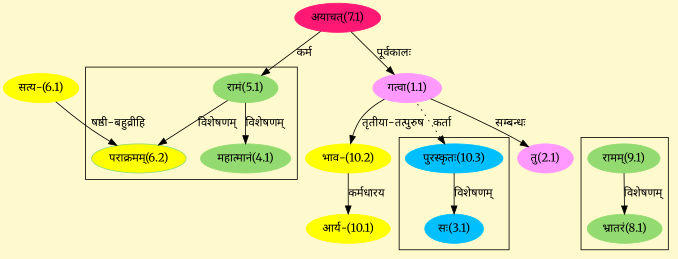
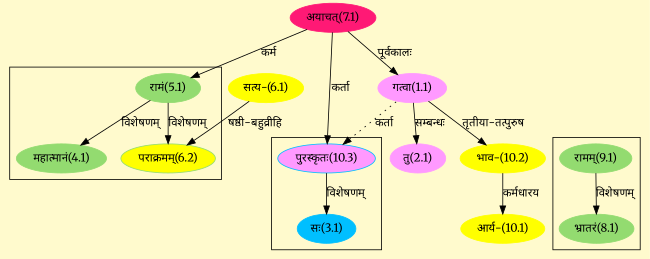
edge "अयाचत्(7.1)" -> "पुरस्कृतः(10.3)": added, label "कर्ता"
node "पुरस्कृतः(10.3)": fillcolor #00bfff -> #ff99ff
